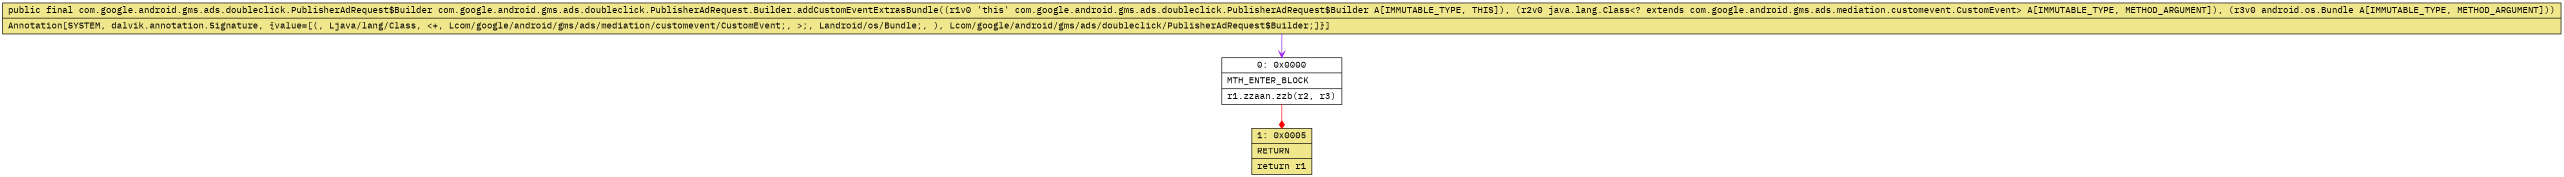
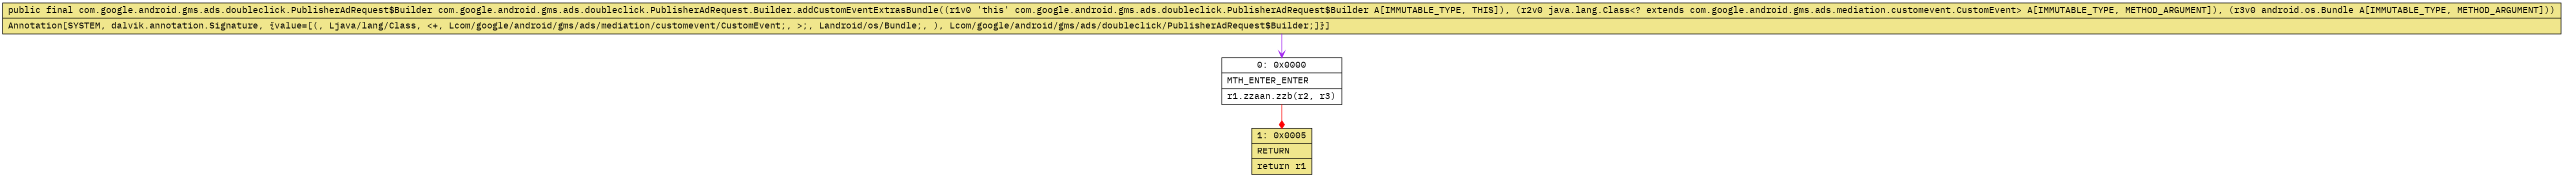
node "0: 0x0000": text "MTH_ENTER_BLOCK" -> "MTH_ENTER_ENTER"
